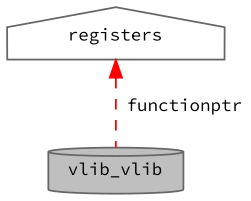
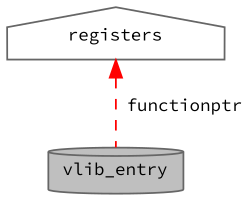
node "vlib_vlib": label "vlib_vlib" -> "vlib_entry"
